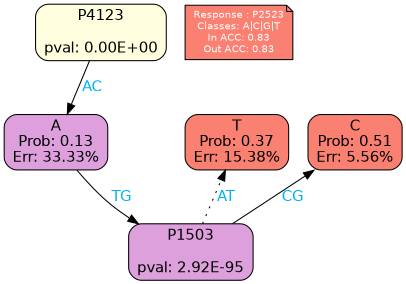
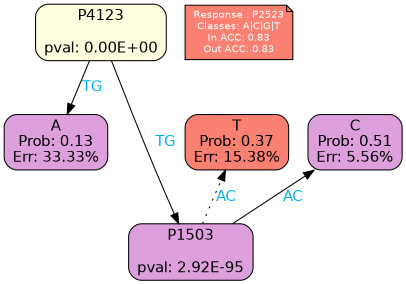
edge "P4123 pval: 0.00E+00" -> "A Prob: 0.13 Err: 33.33%": label "AC" -> "TG"
node "C Prob: 0.51 Err: 5.56%": fillcolor salmon -> plum
edge "A Prob: 0.13 Err: 33.33%" -> "P1503 pval: 2.92E-95": now "P4123 pval: 0.00E+00" -> "P1503 pval: 2.92E-95"
edge "P1503 pval: 2.92E-95" -> "T Prob: 0.37 Err: 15.38%": label "AT" -> "AC"
edge "P1503 pval: 2.92E-95" -> "C Prob: 0.51 Err: 5.56%": label "CG" -> "AC"
